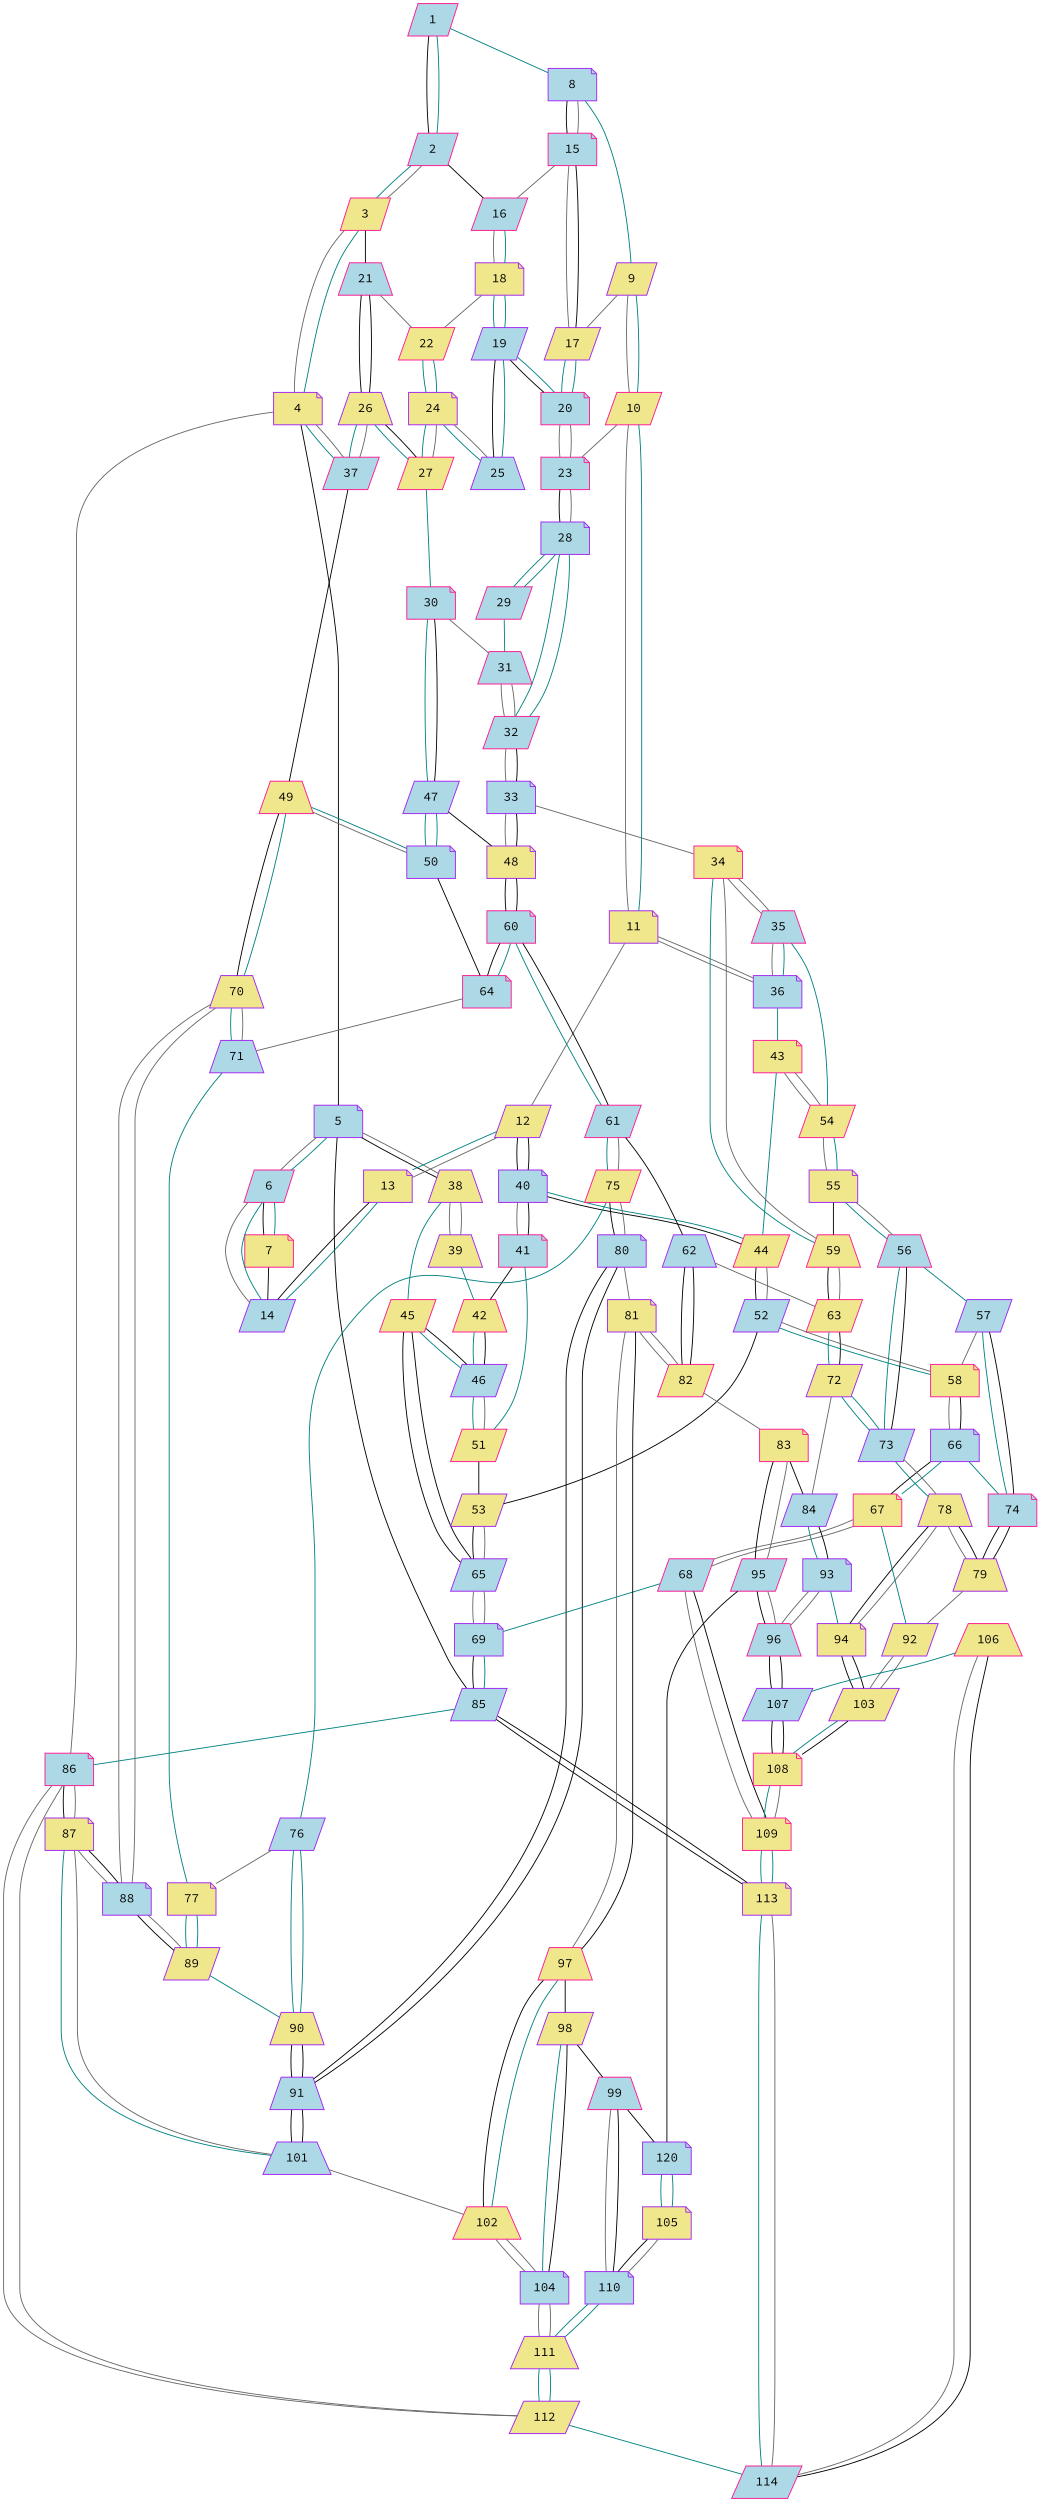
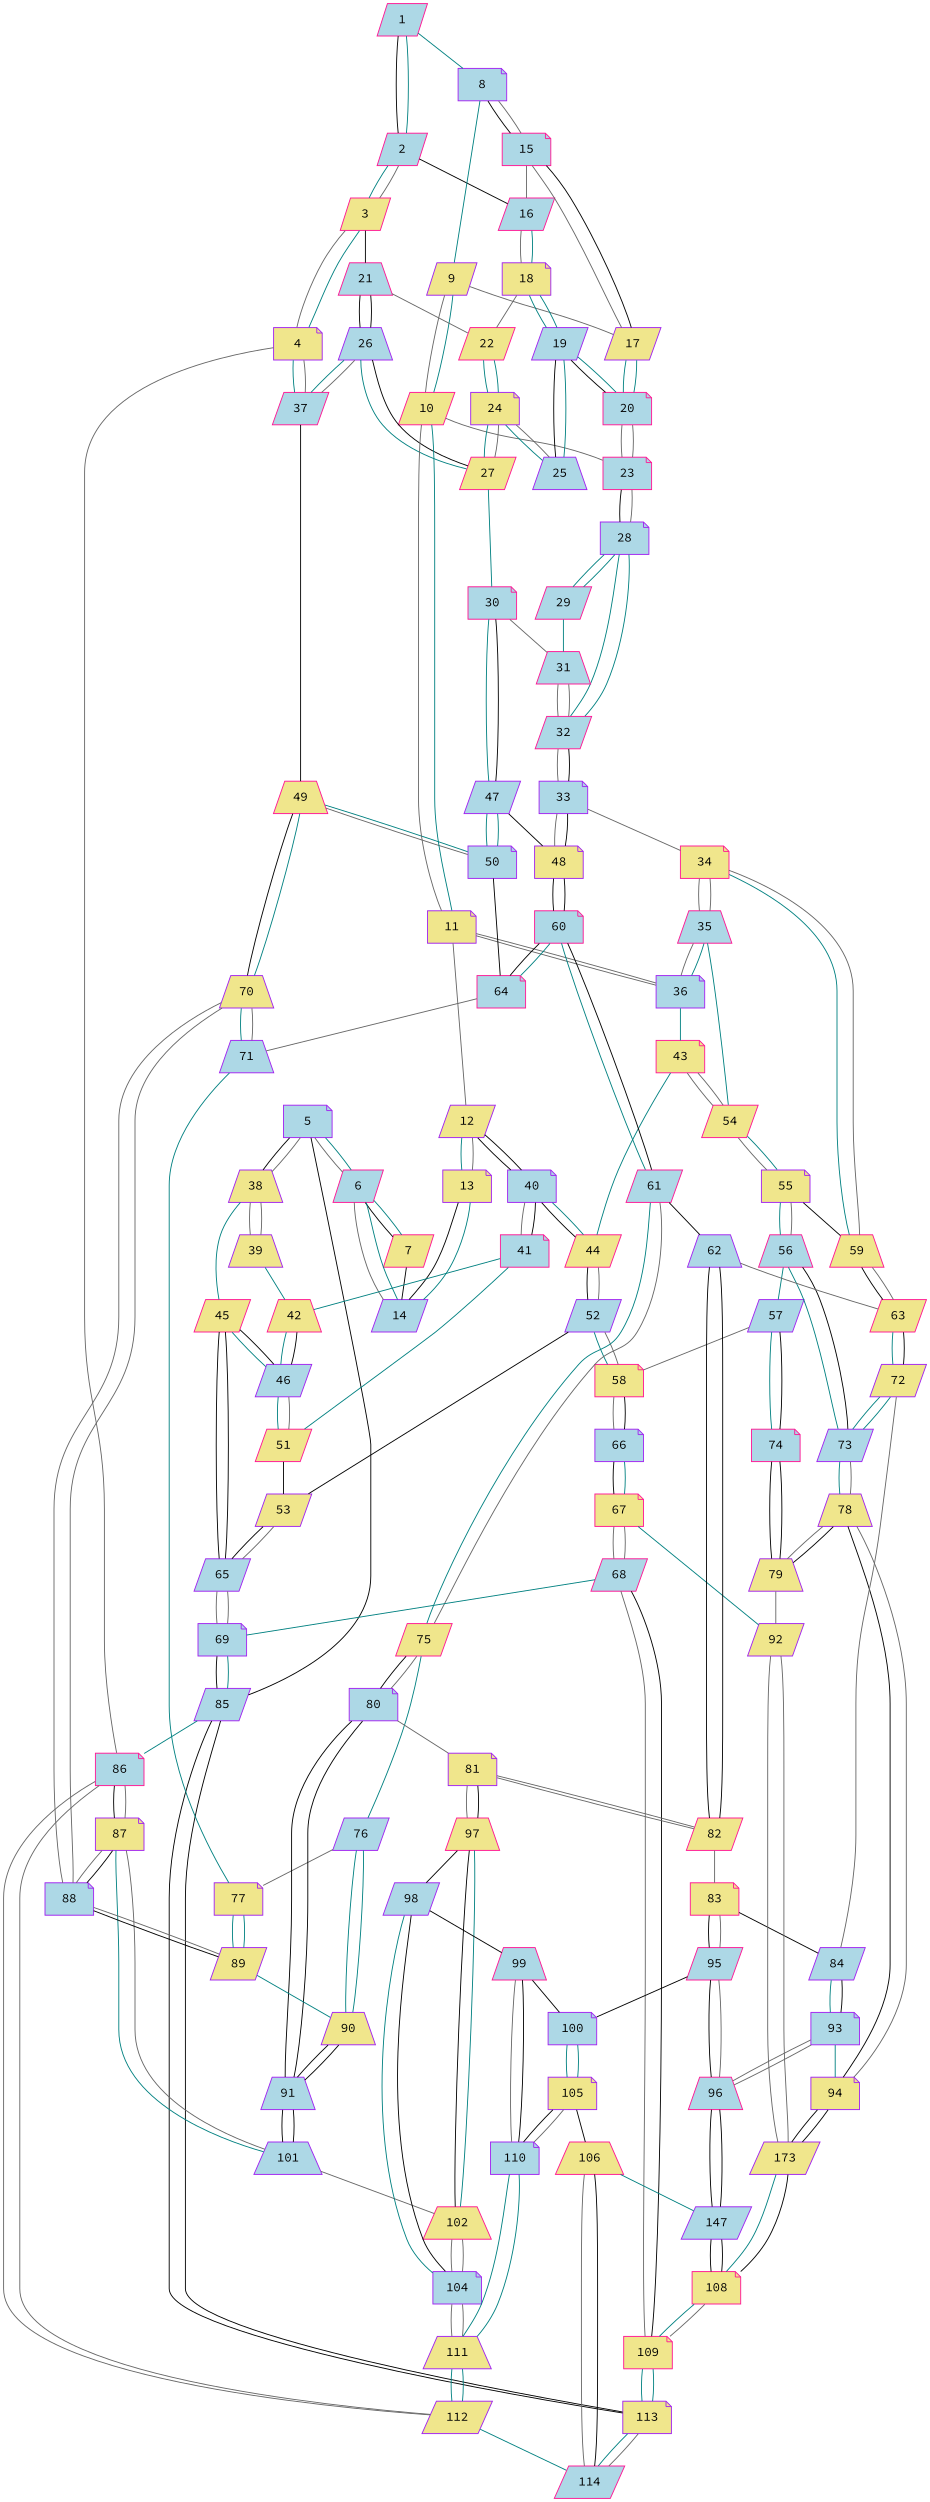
node "26": fillcolor khaki -> lightblue
edge "4" -- "5": removed
node "7": shape note -> parallelogram
edge "41" -- "42": color black -> teal
edge "66" -- "74": removed
node "107": label "107" -> "147"
node "103": label "103" -> "173"
node "98": fillcolor khaki -> lightblue
edge "105" -- "106": added
node "120": label "120" -> "100"
